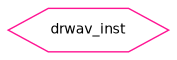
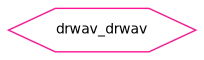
node "drwav_inst": label "drwav_inst" -> "drwav_drwav"
